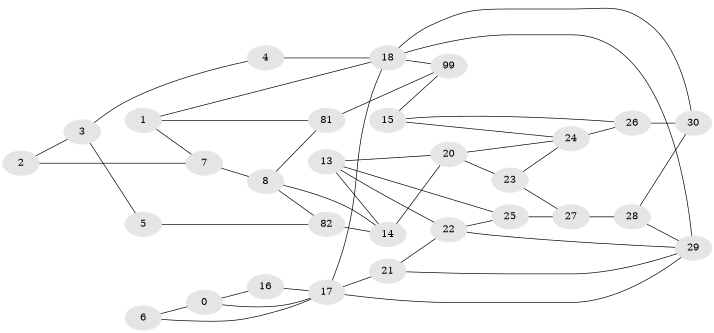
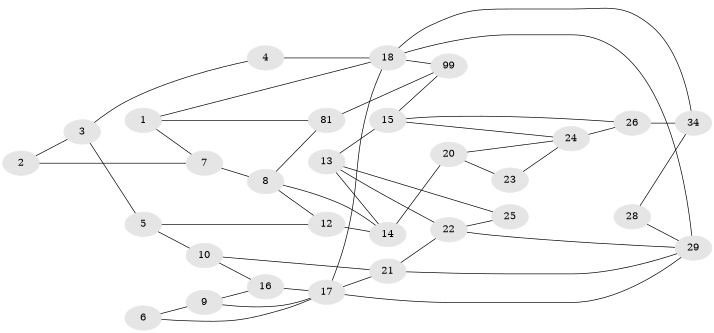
node "30": label "30" -> "34"
edge "20" -- "13": now "15" -- "13"
node "27": removed
node "82": label "82" -> "12"
node "10": added
node "0": label "0" -> "9"
